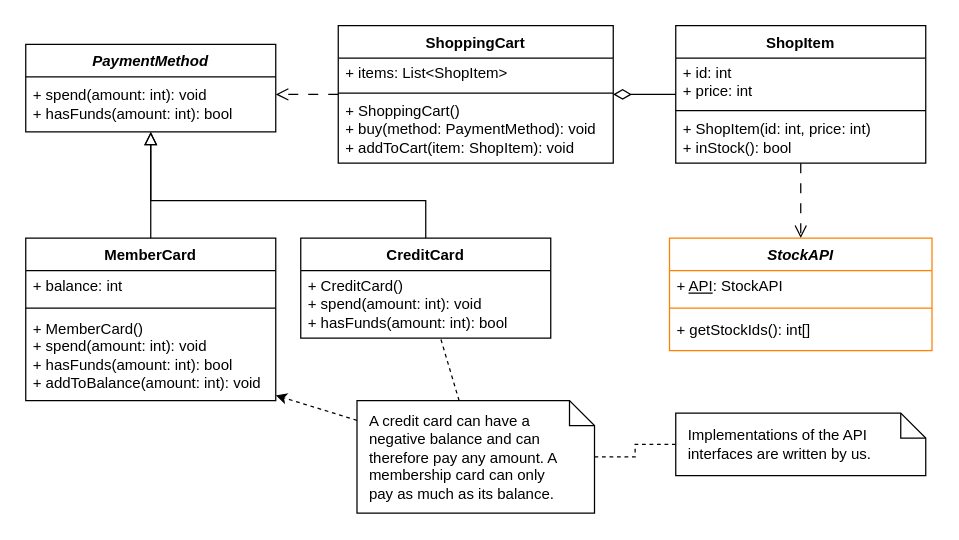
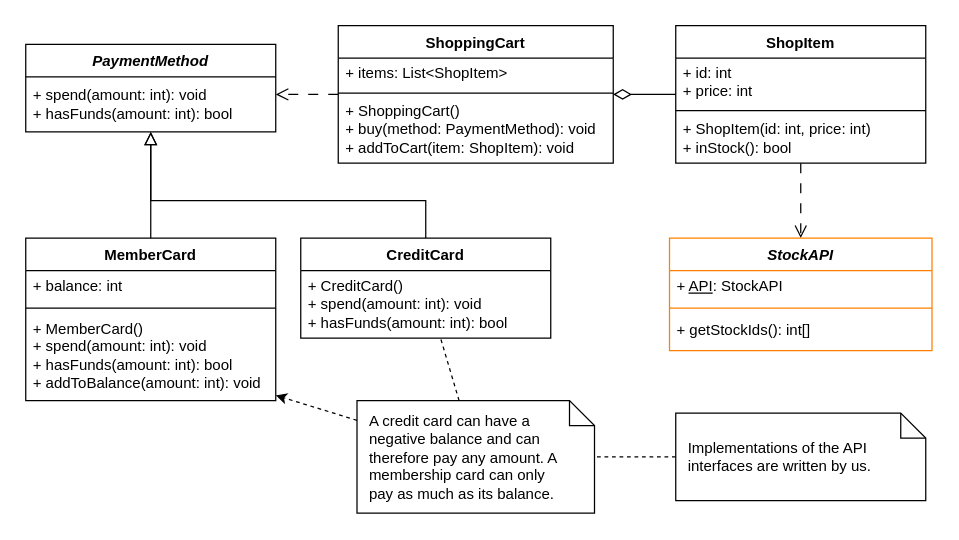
node "Implementations of the API interfaces are written by us.": size 250x63 -> 250x88
